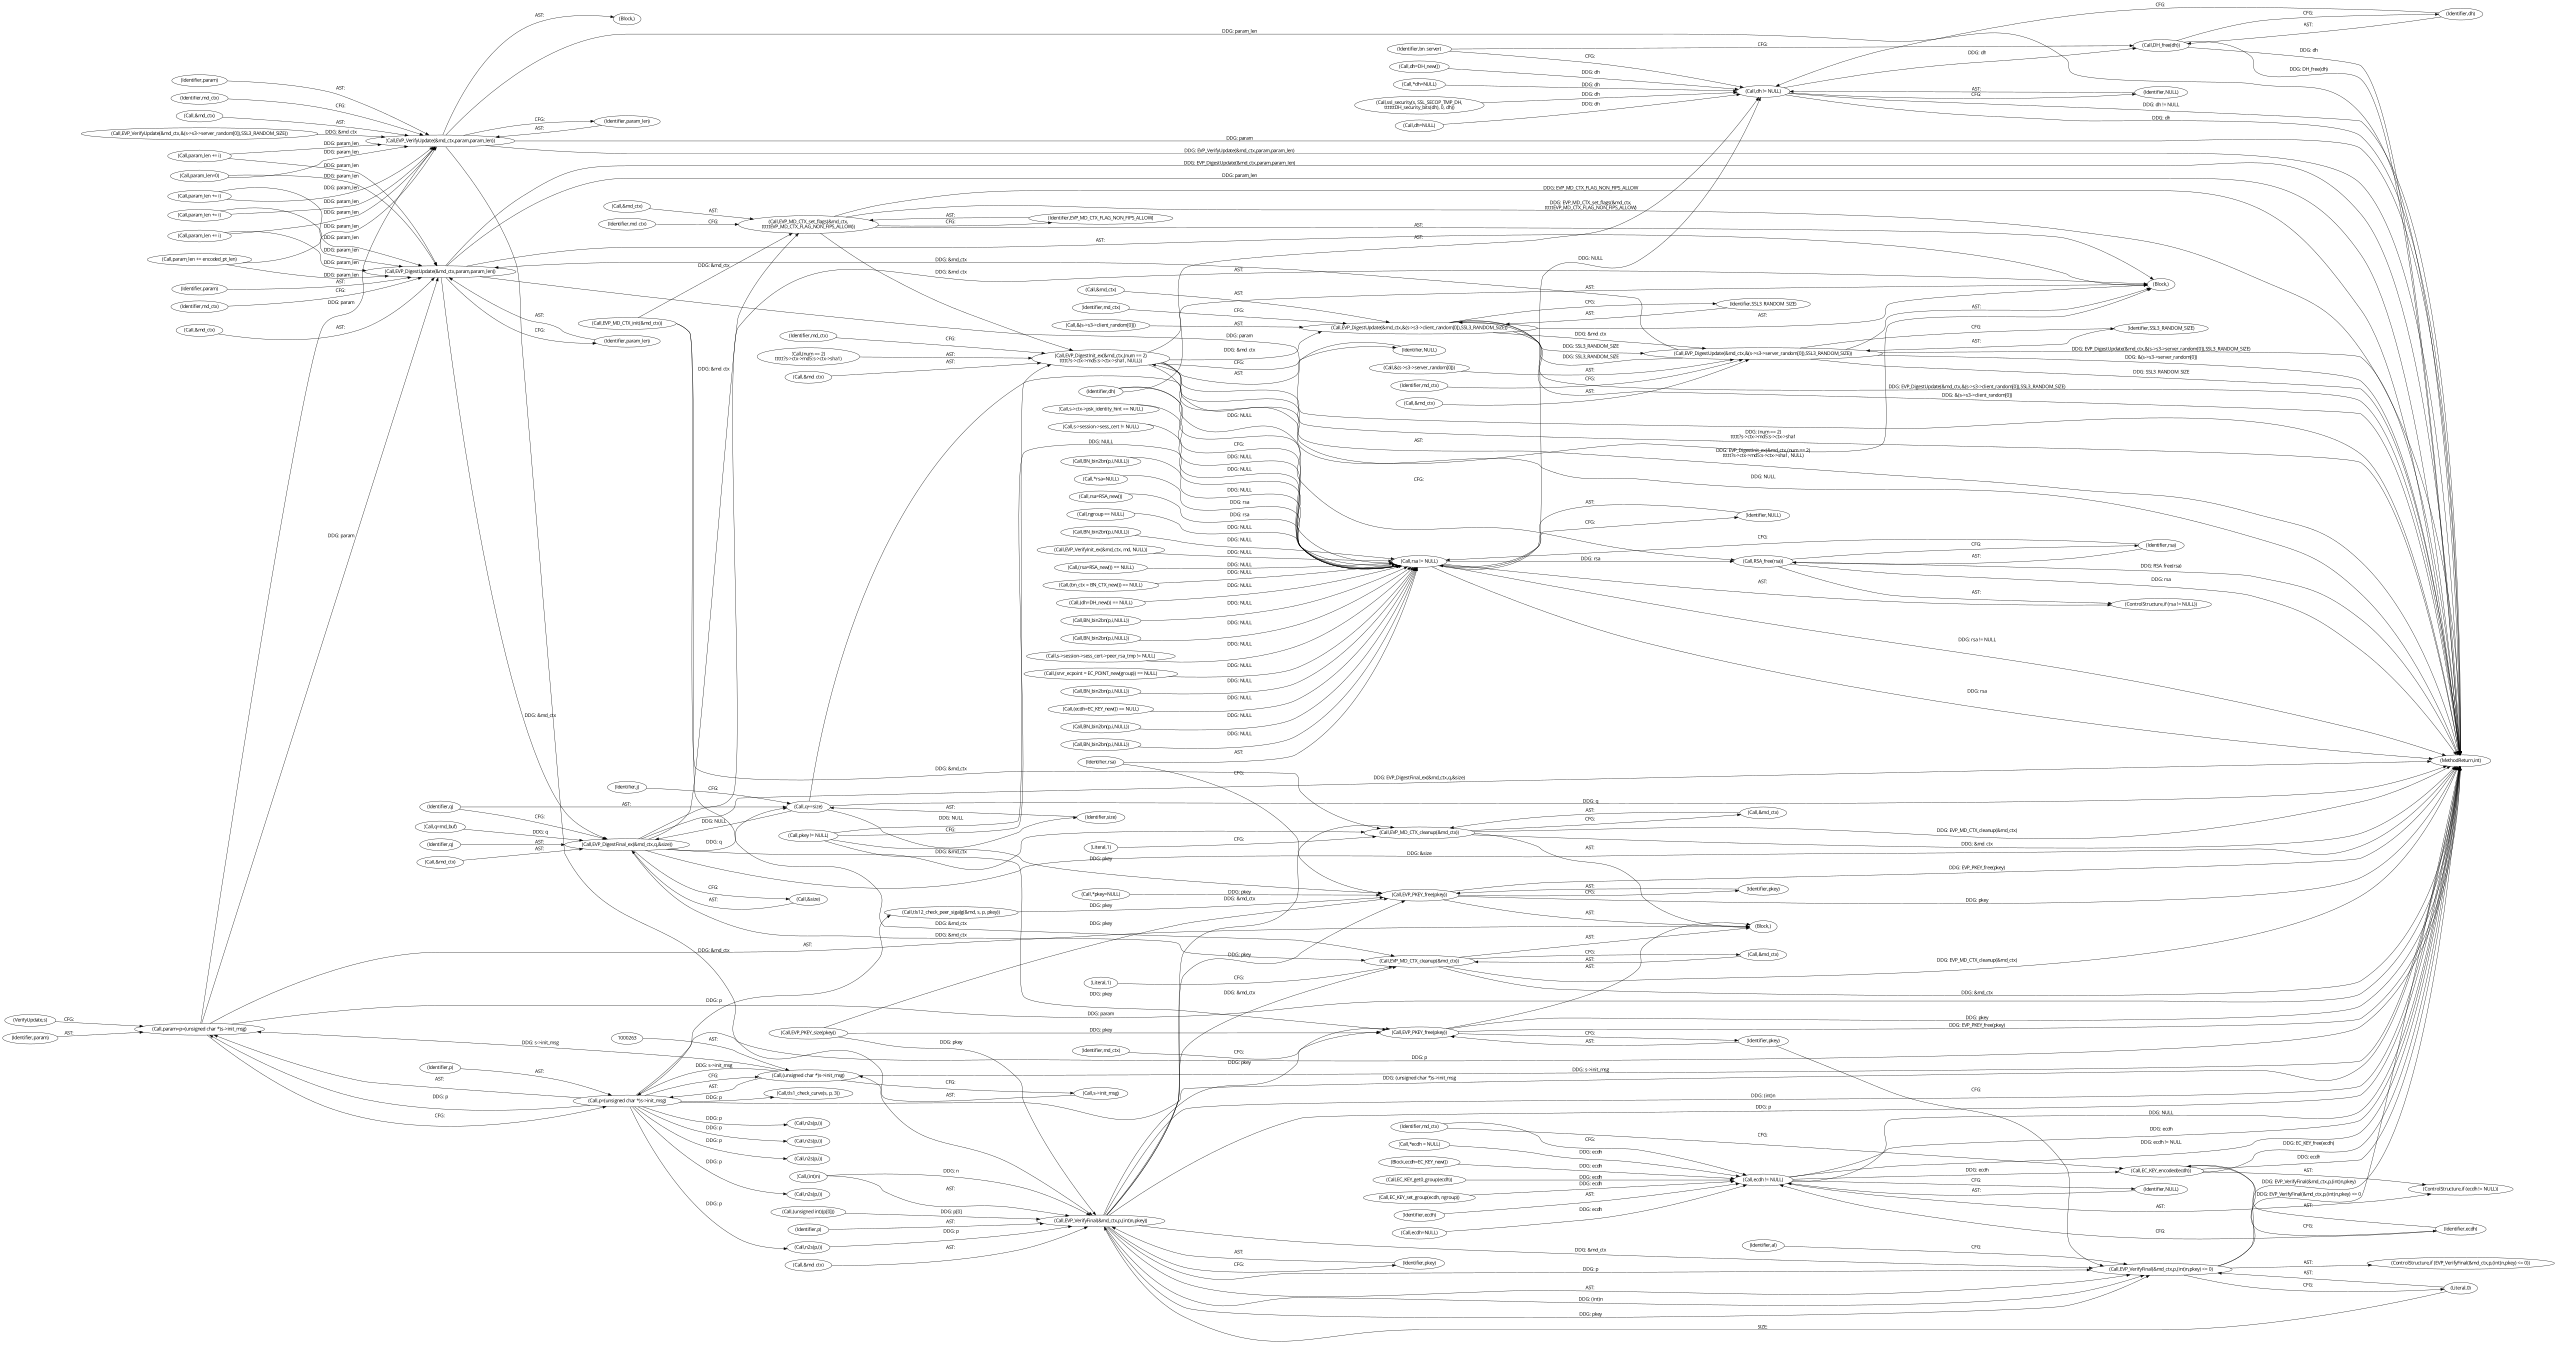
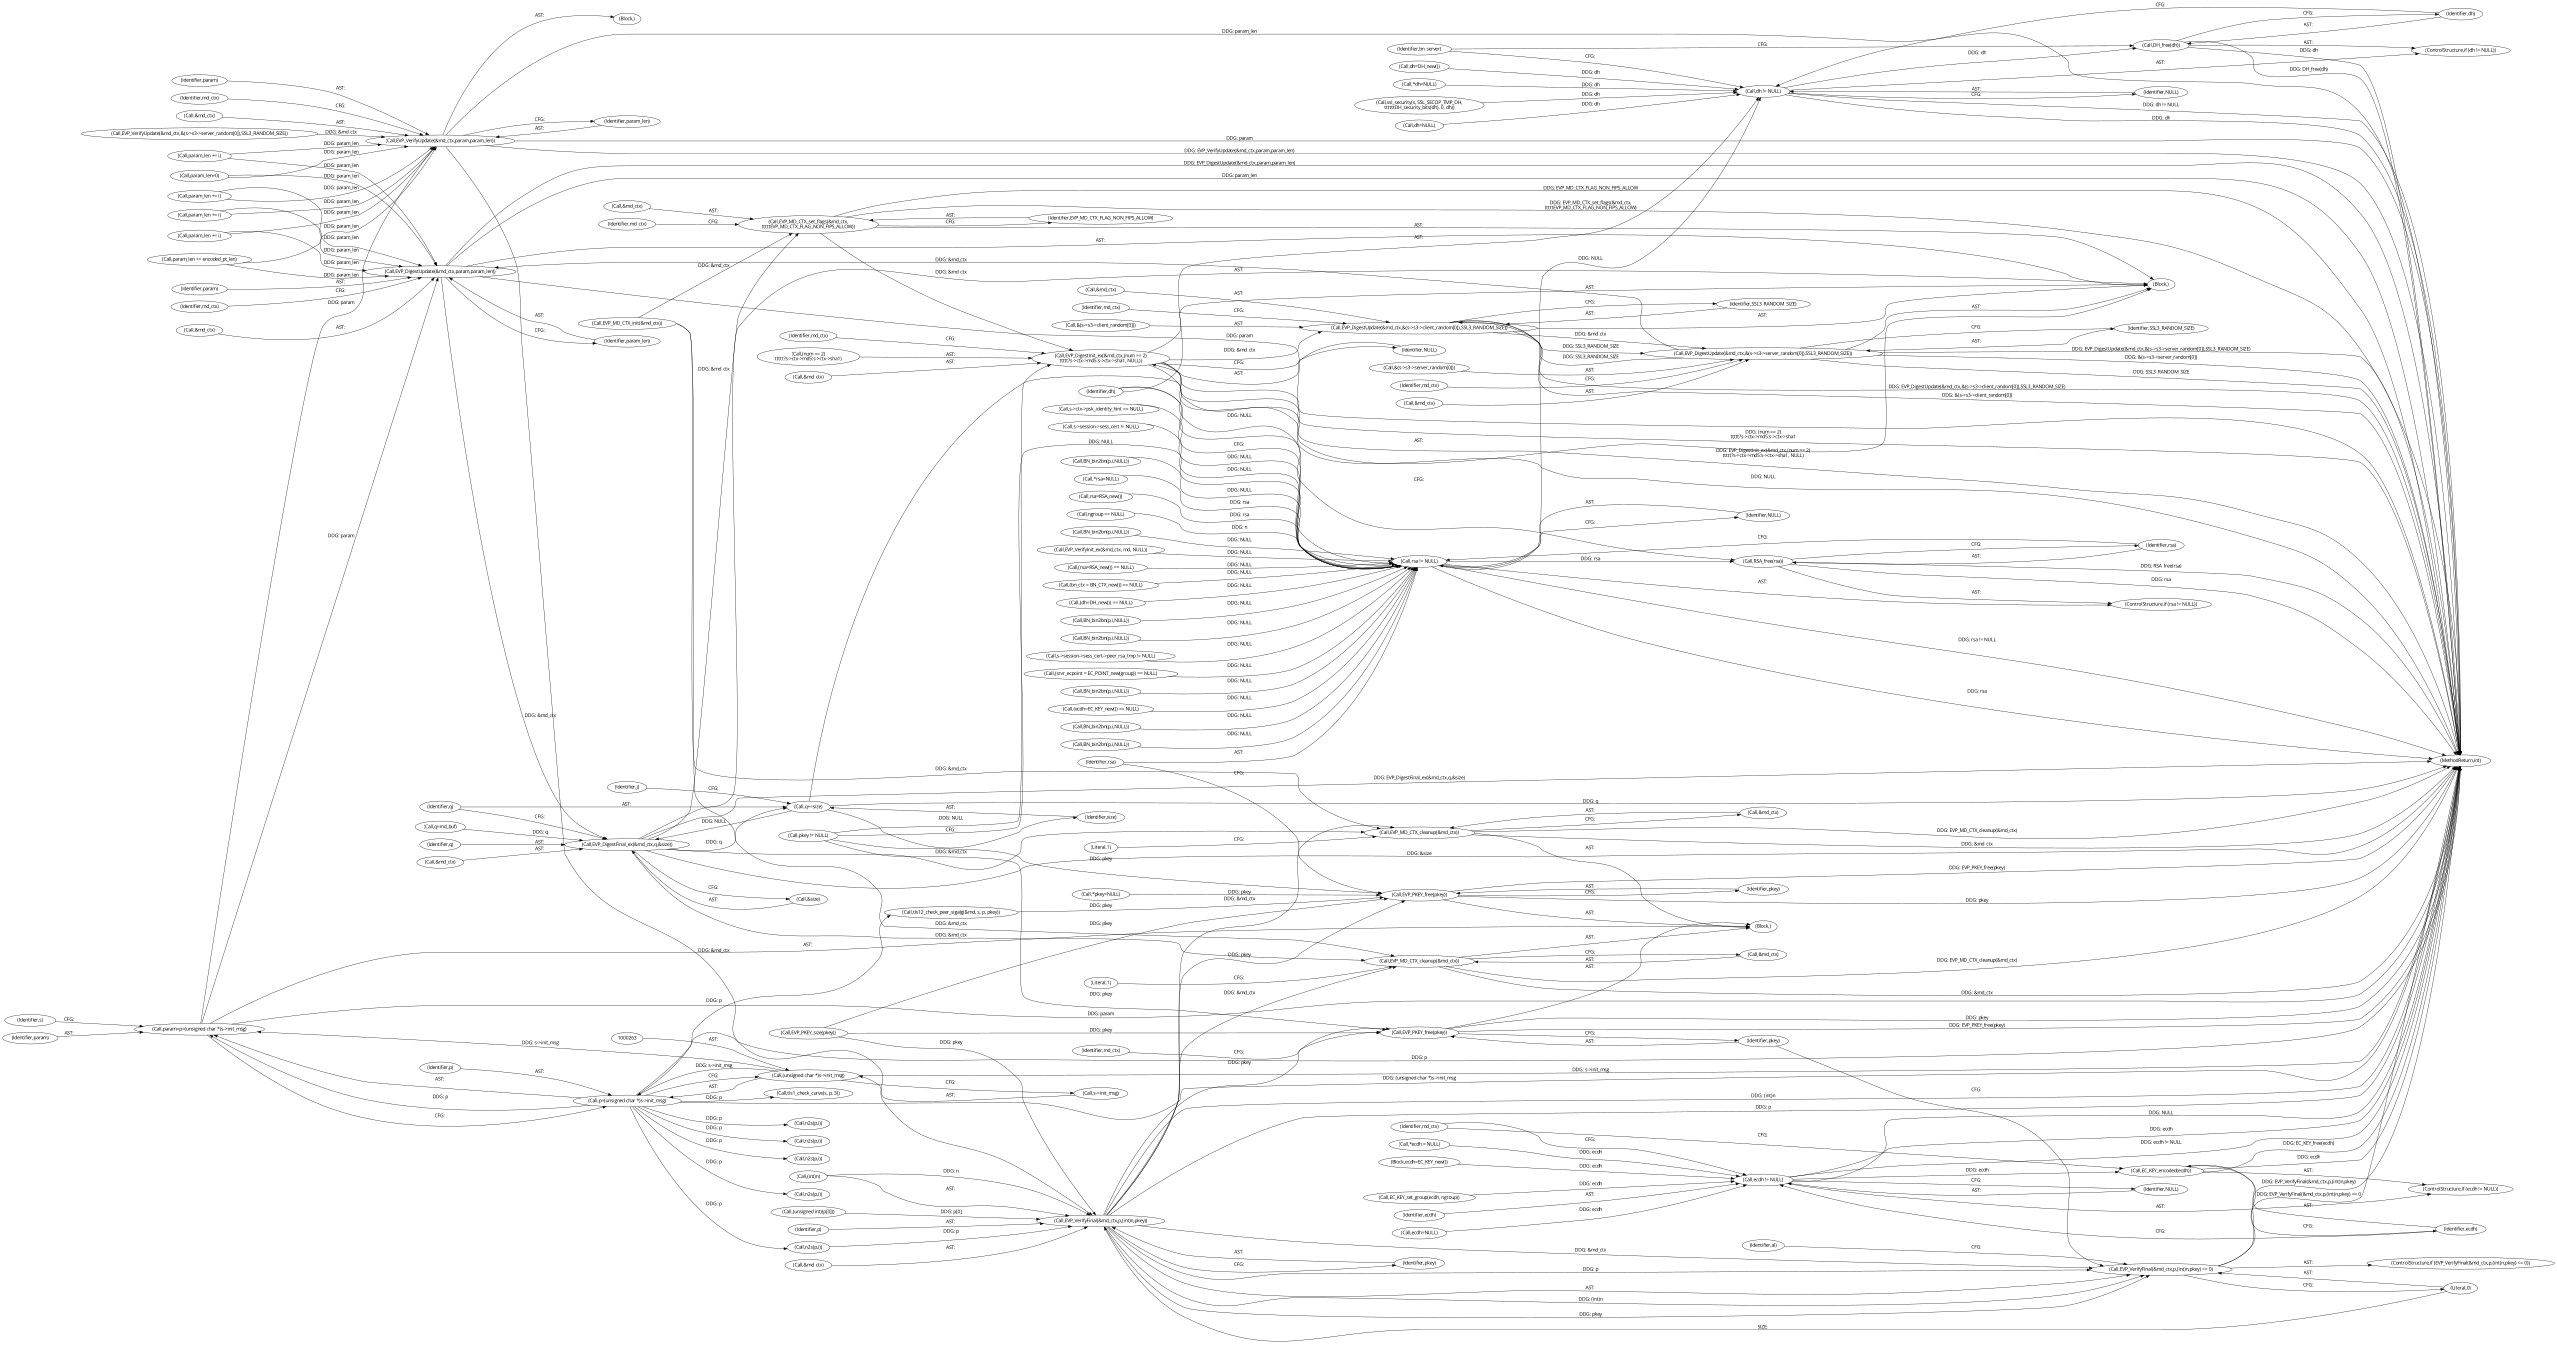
node "(ControlStructure,if (dh != NULL))": added
edge "(Call,ngroup == NULL)" -> "(Call,rsa != NULL)": label "DDG: NULL" -> "DDG: n"
node "(VerifyUpdate,s)": label "(VerifyUpdate,s)" -> "(Identifier,s)"
node "(Call,EC_KEY_get0_group(ecdh))": removed
